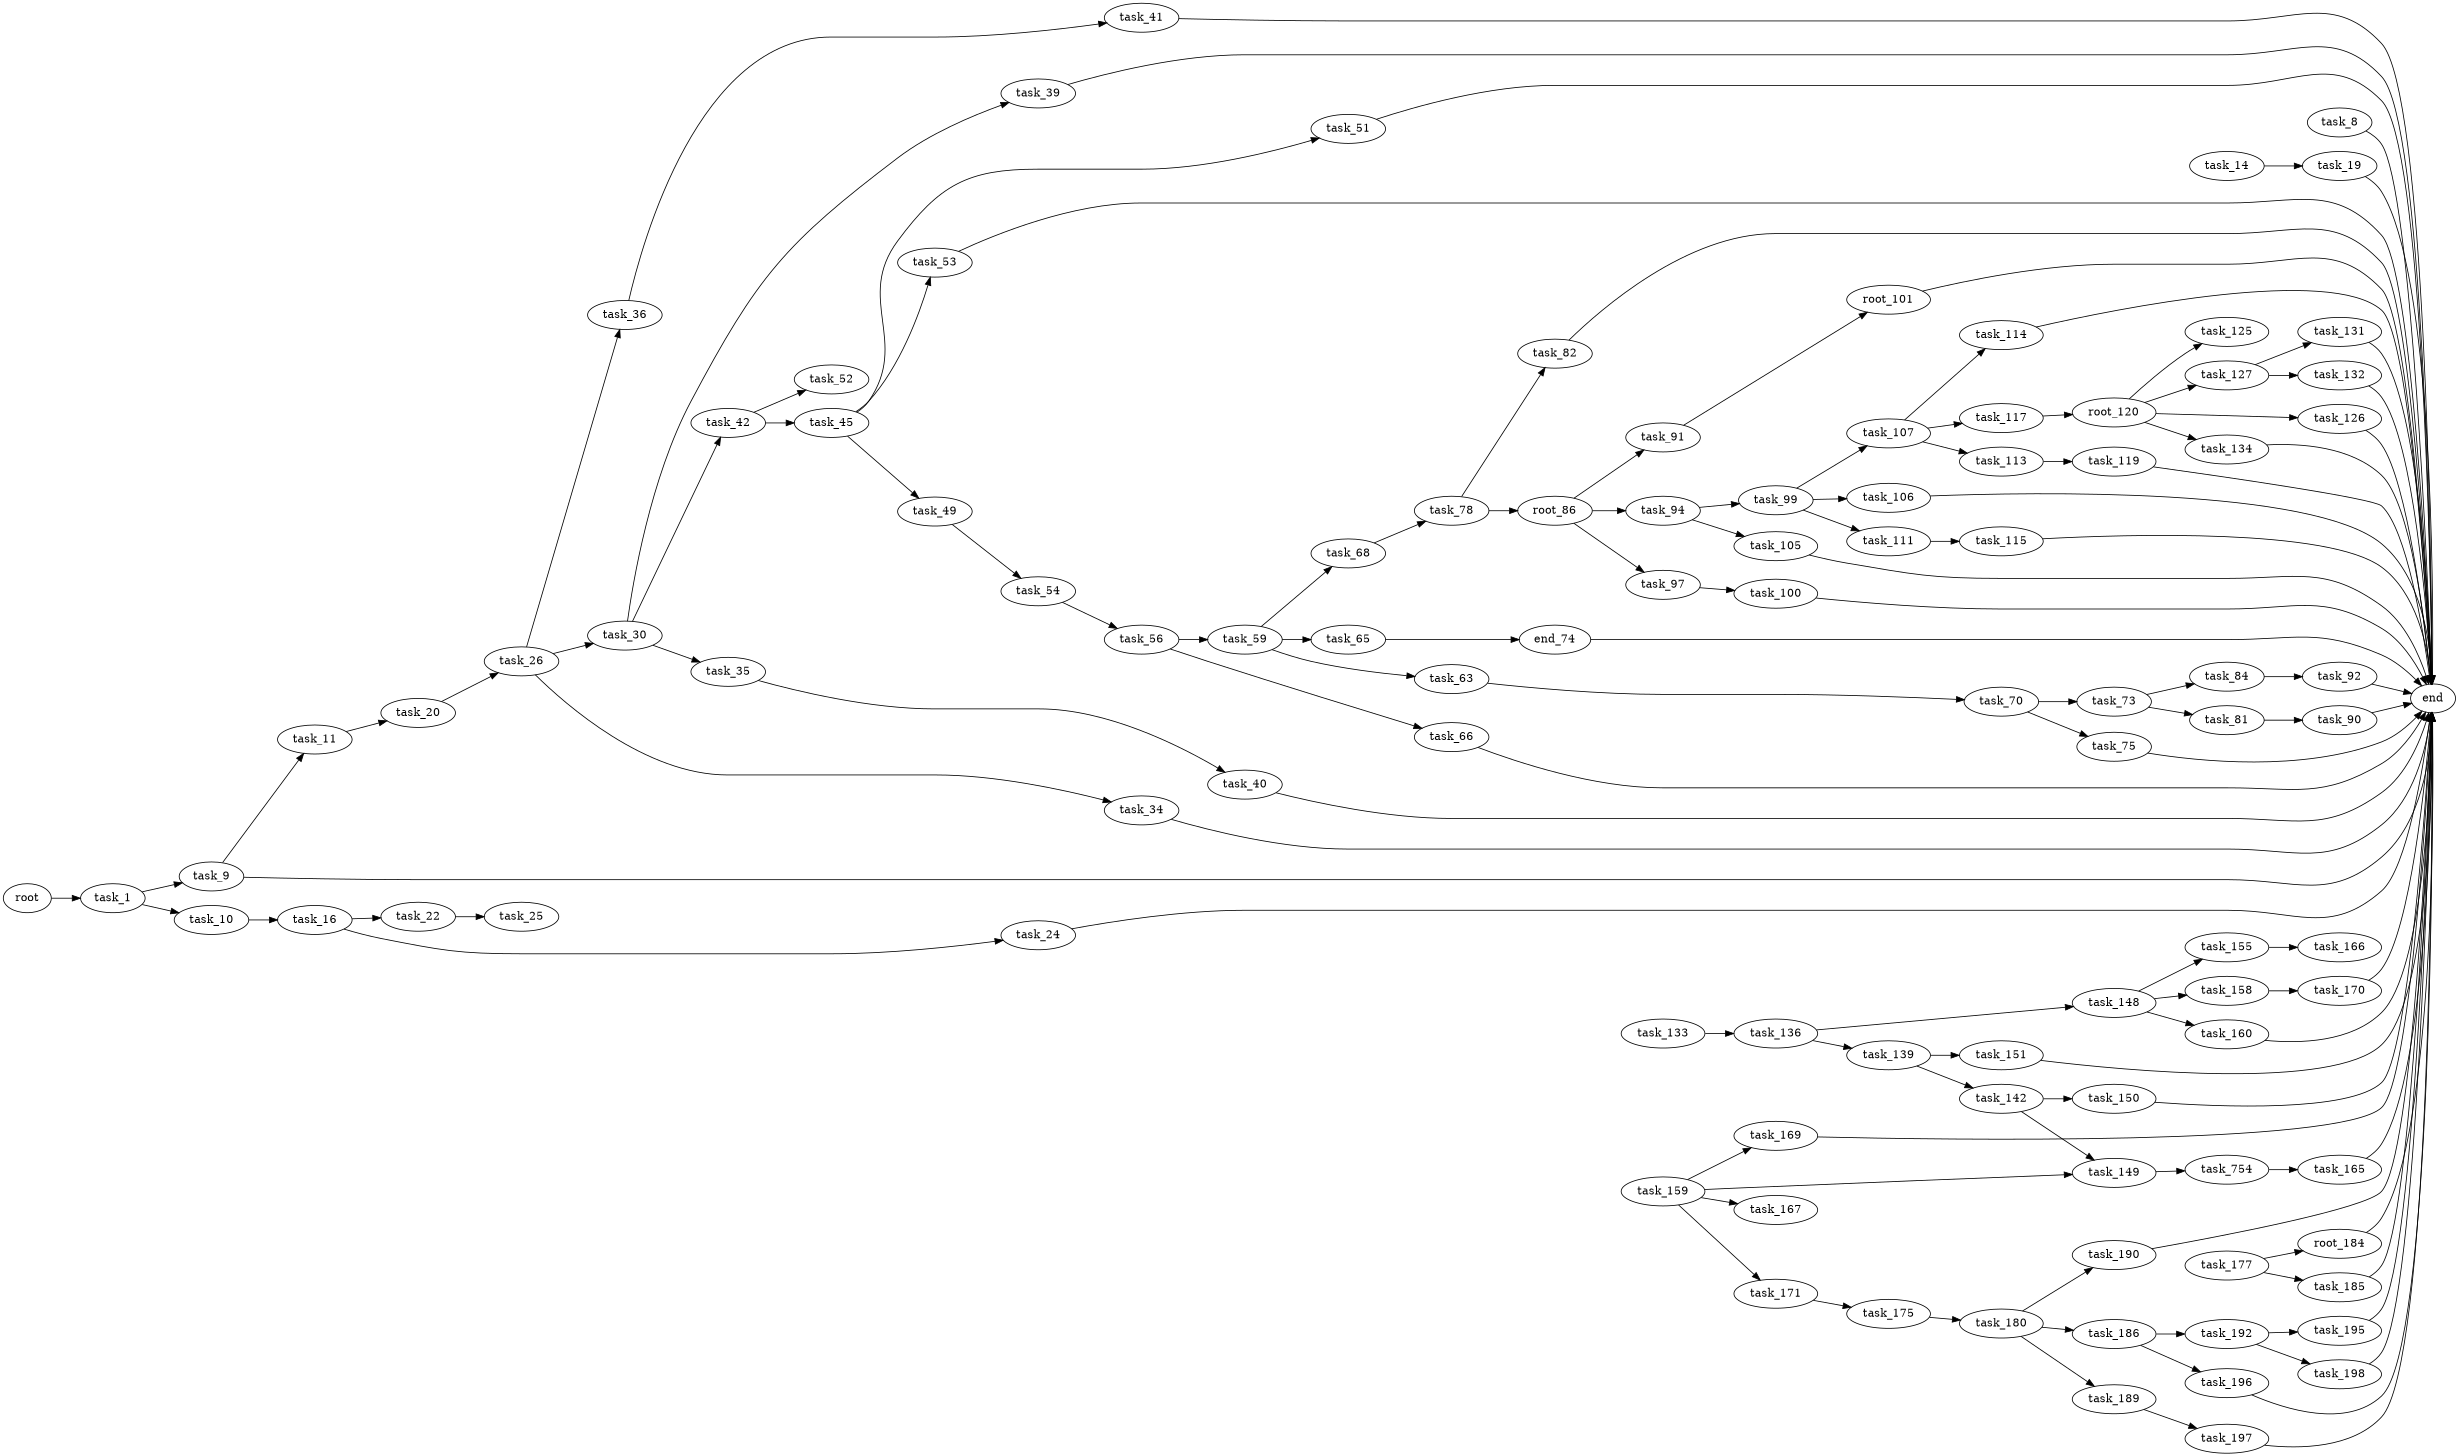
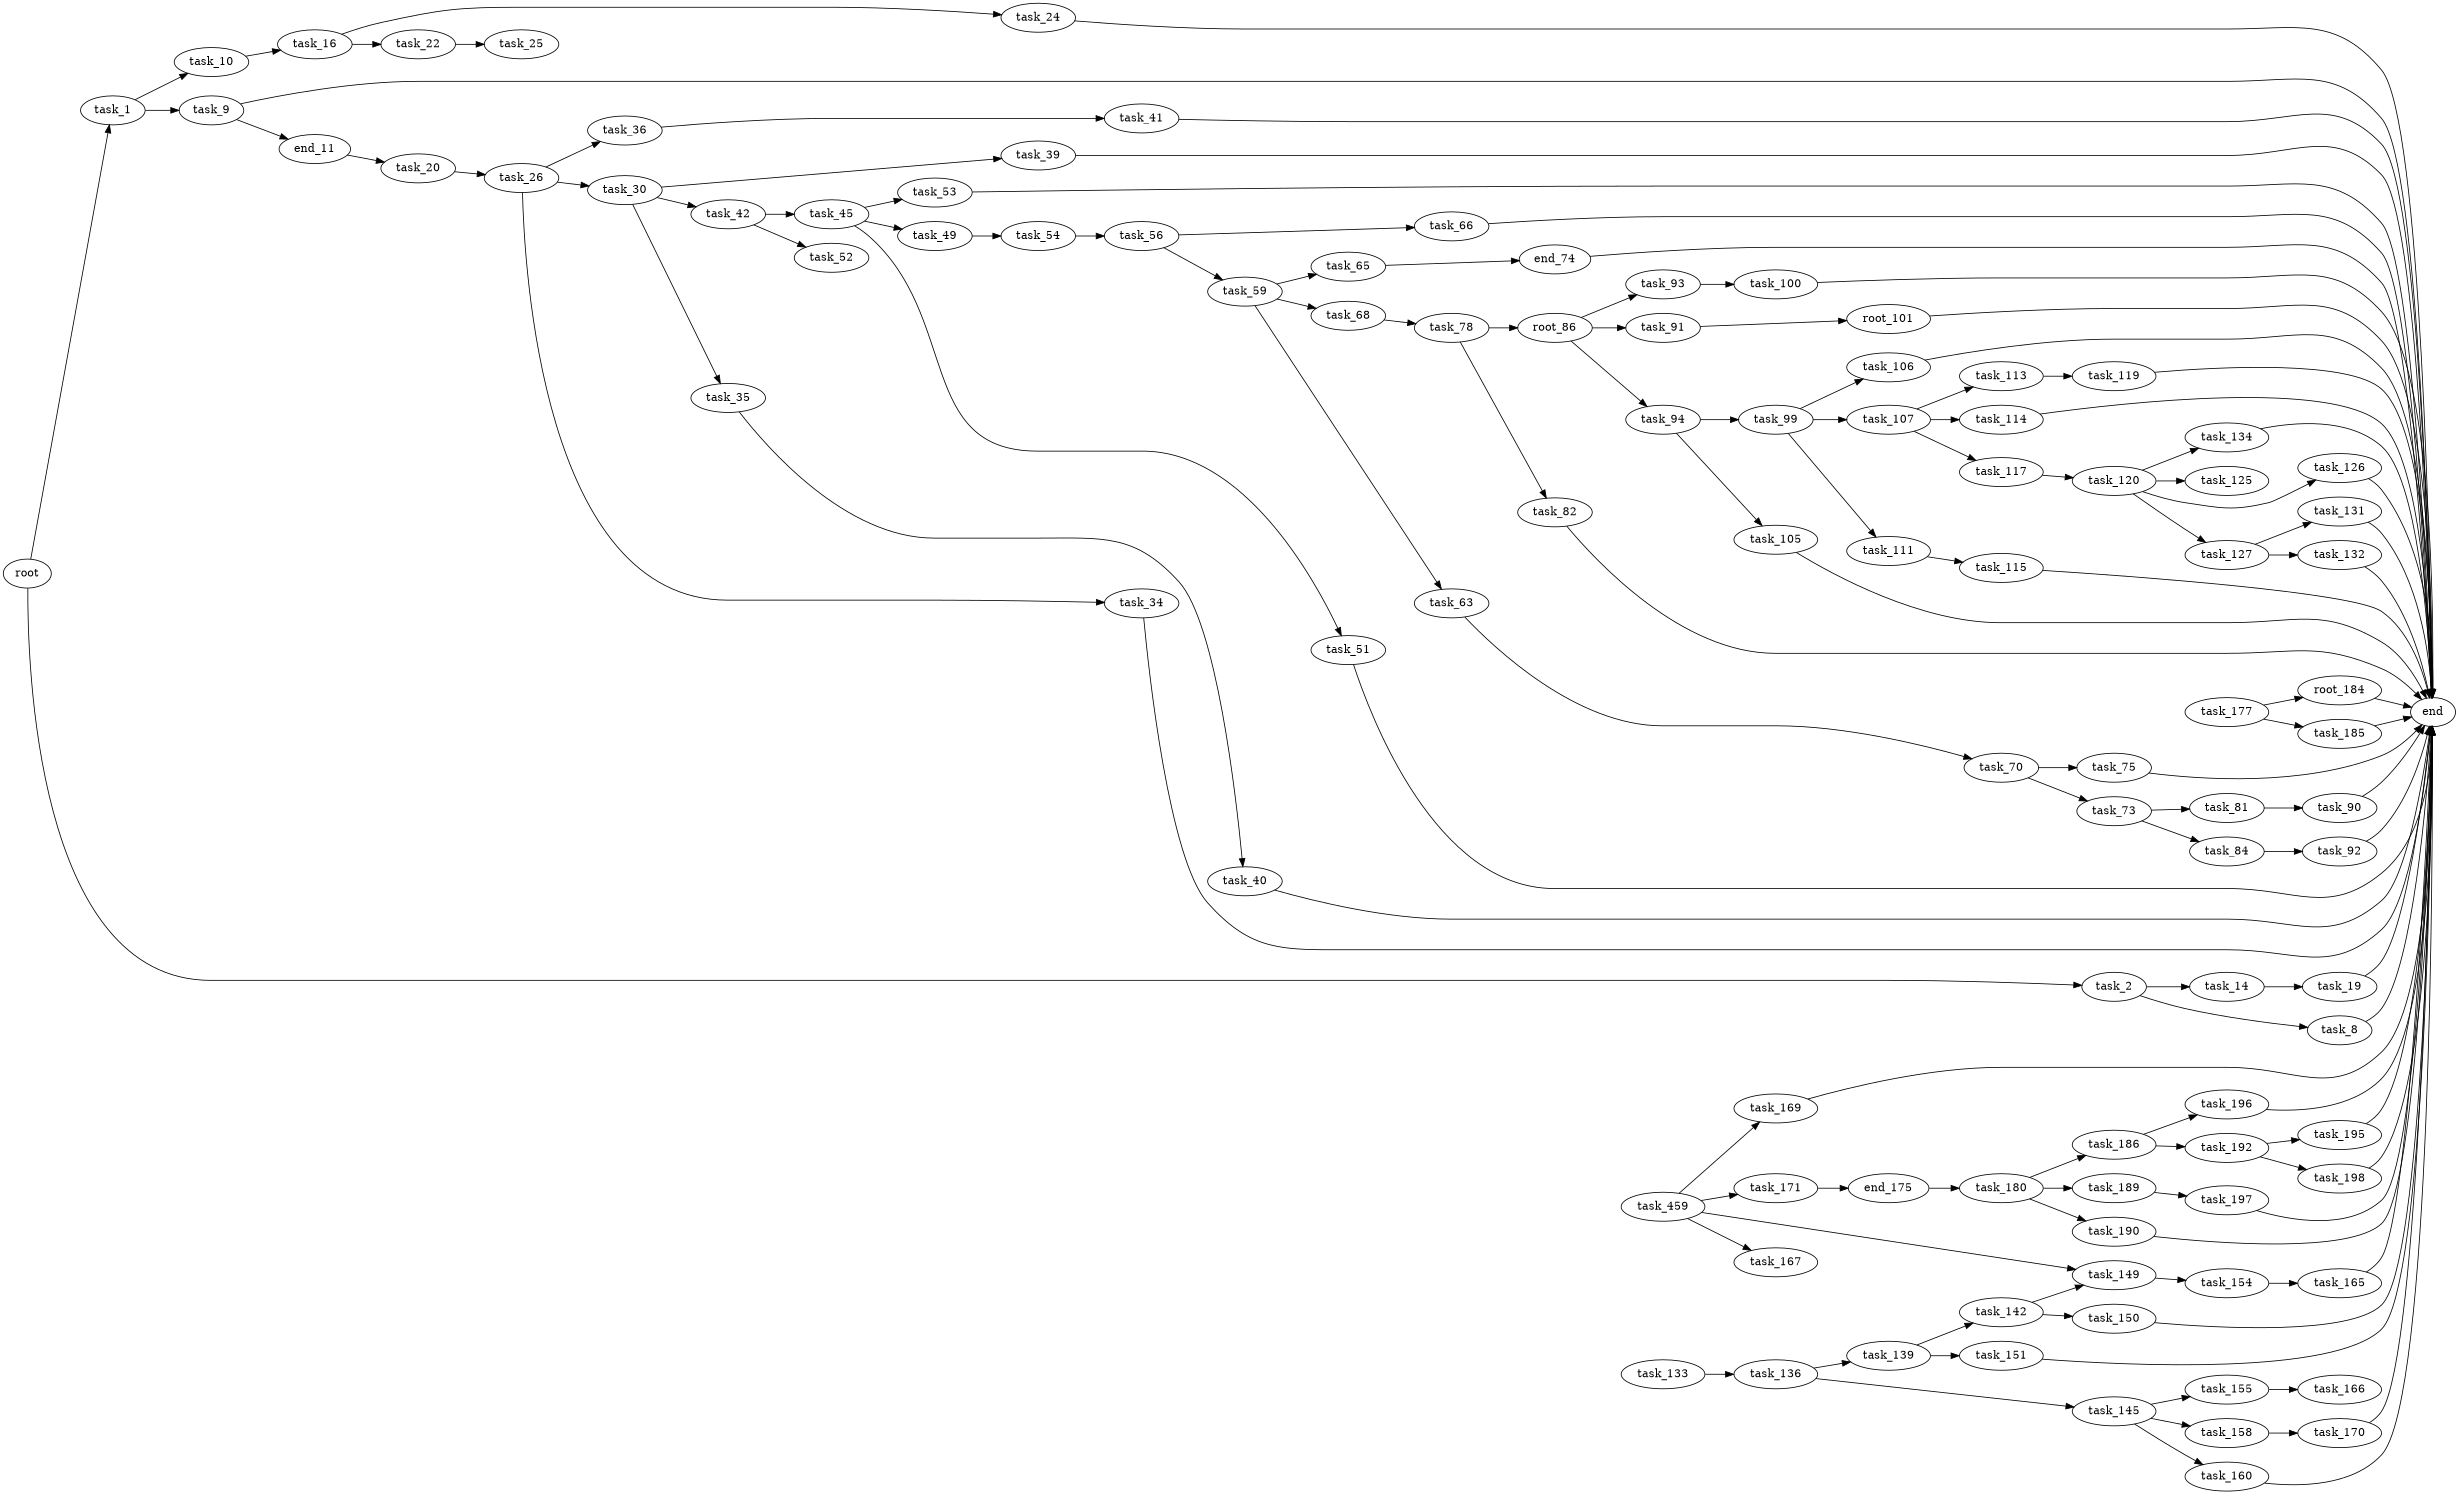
node "root_120": label "root_120" -> "task_120"
node "task_97": label "task_97" -> "task_93"
node "task_11": label "task_11" -> "end_11"
node "task_2": added
node "task_148": label "task_148" -> "task_145"
node "task_754": label "task_754" -> "task_154"
node "task_159": label "task_159" -> "task_459"
node "task_175": label "task_175" -> "end_175"
